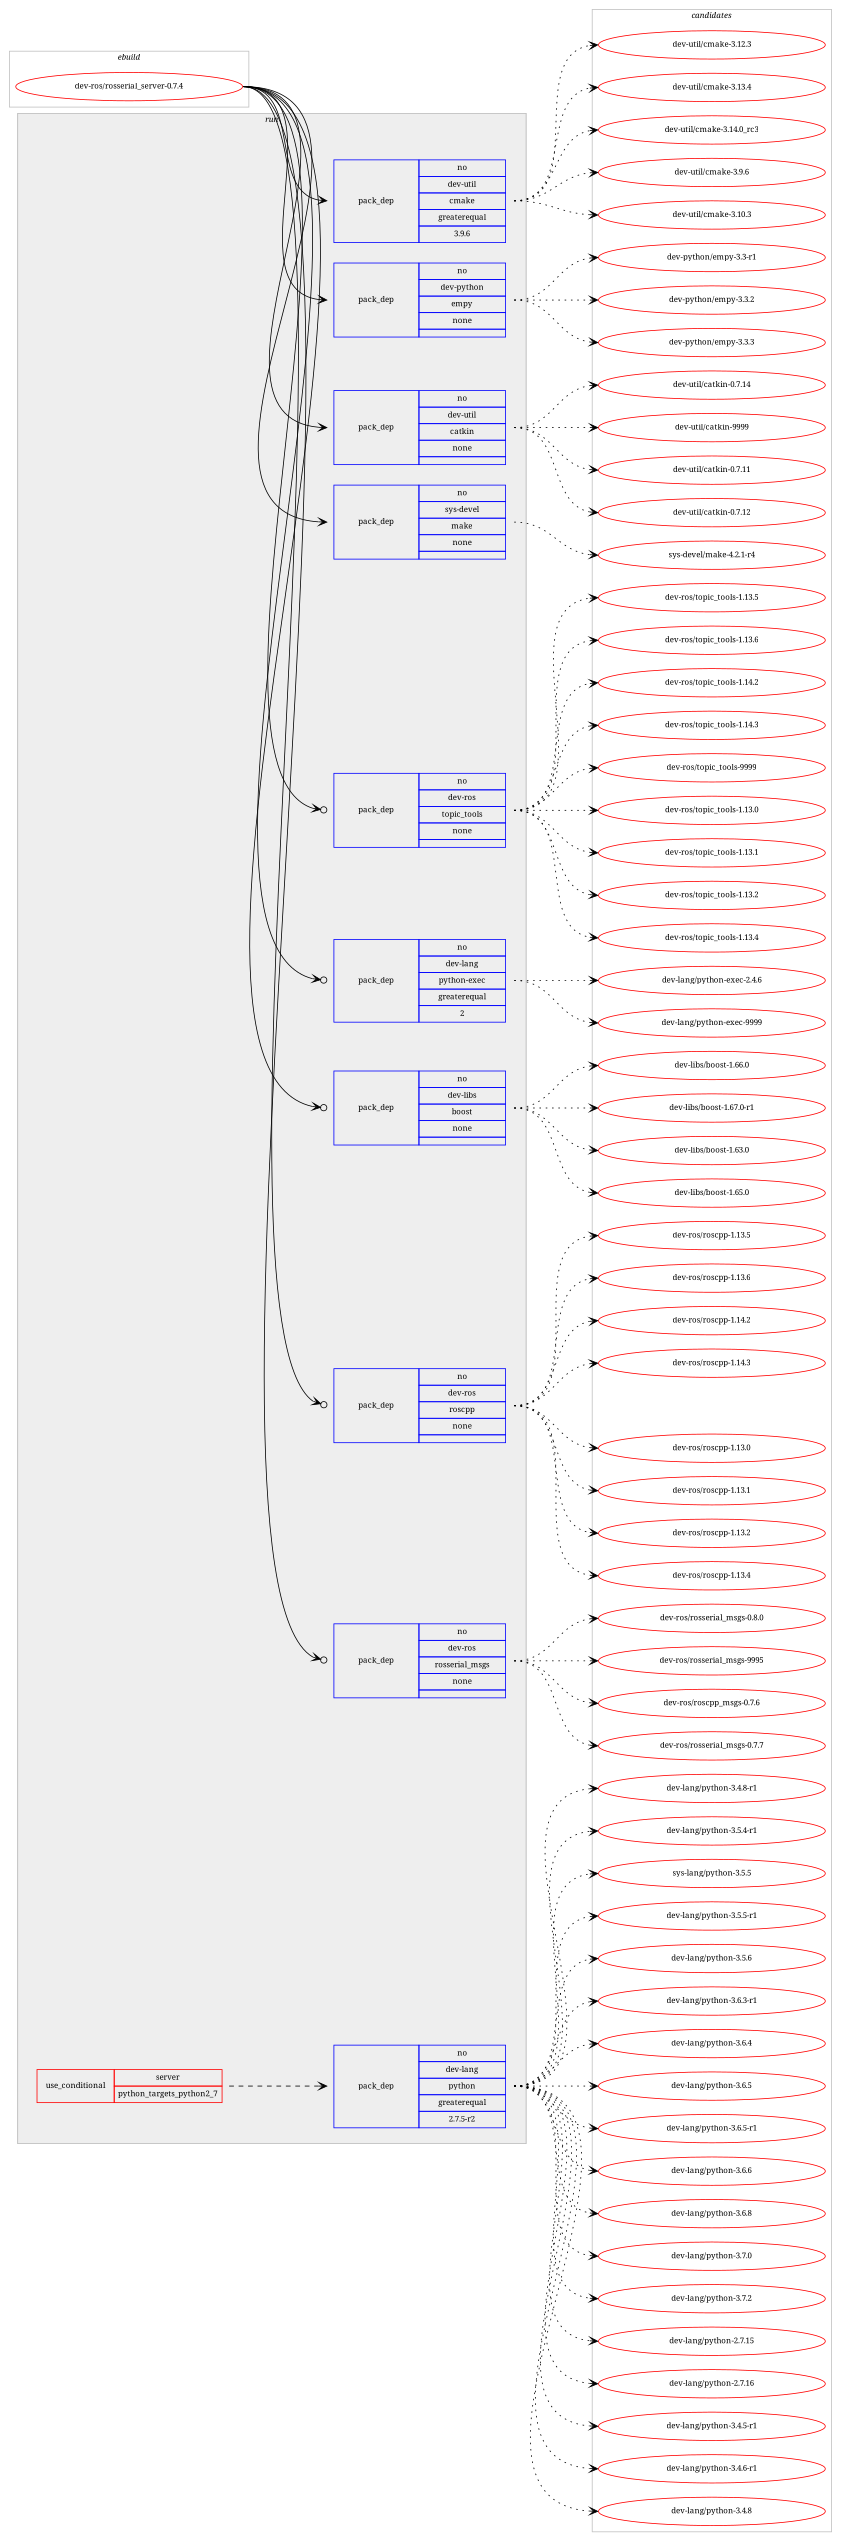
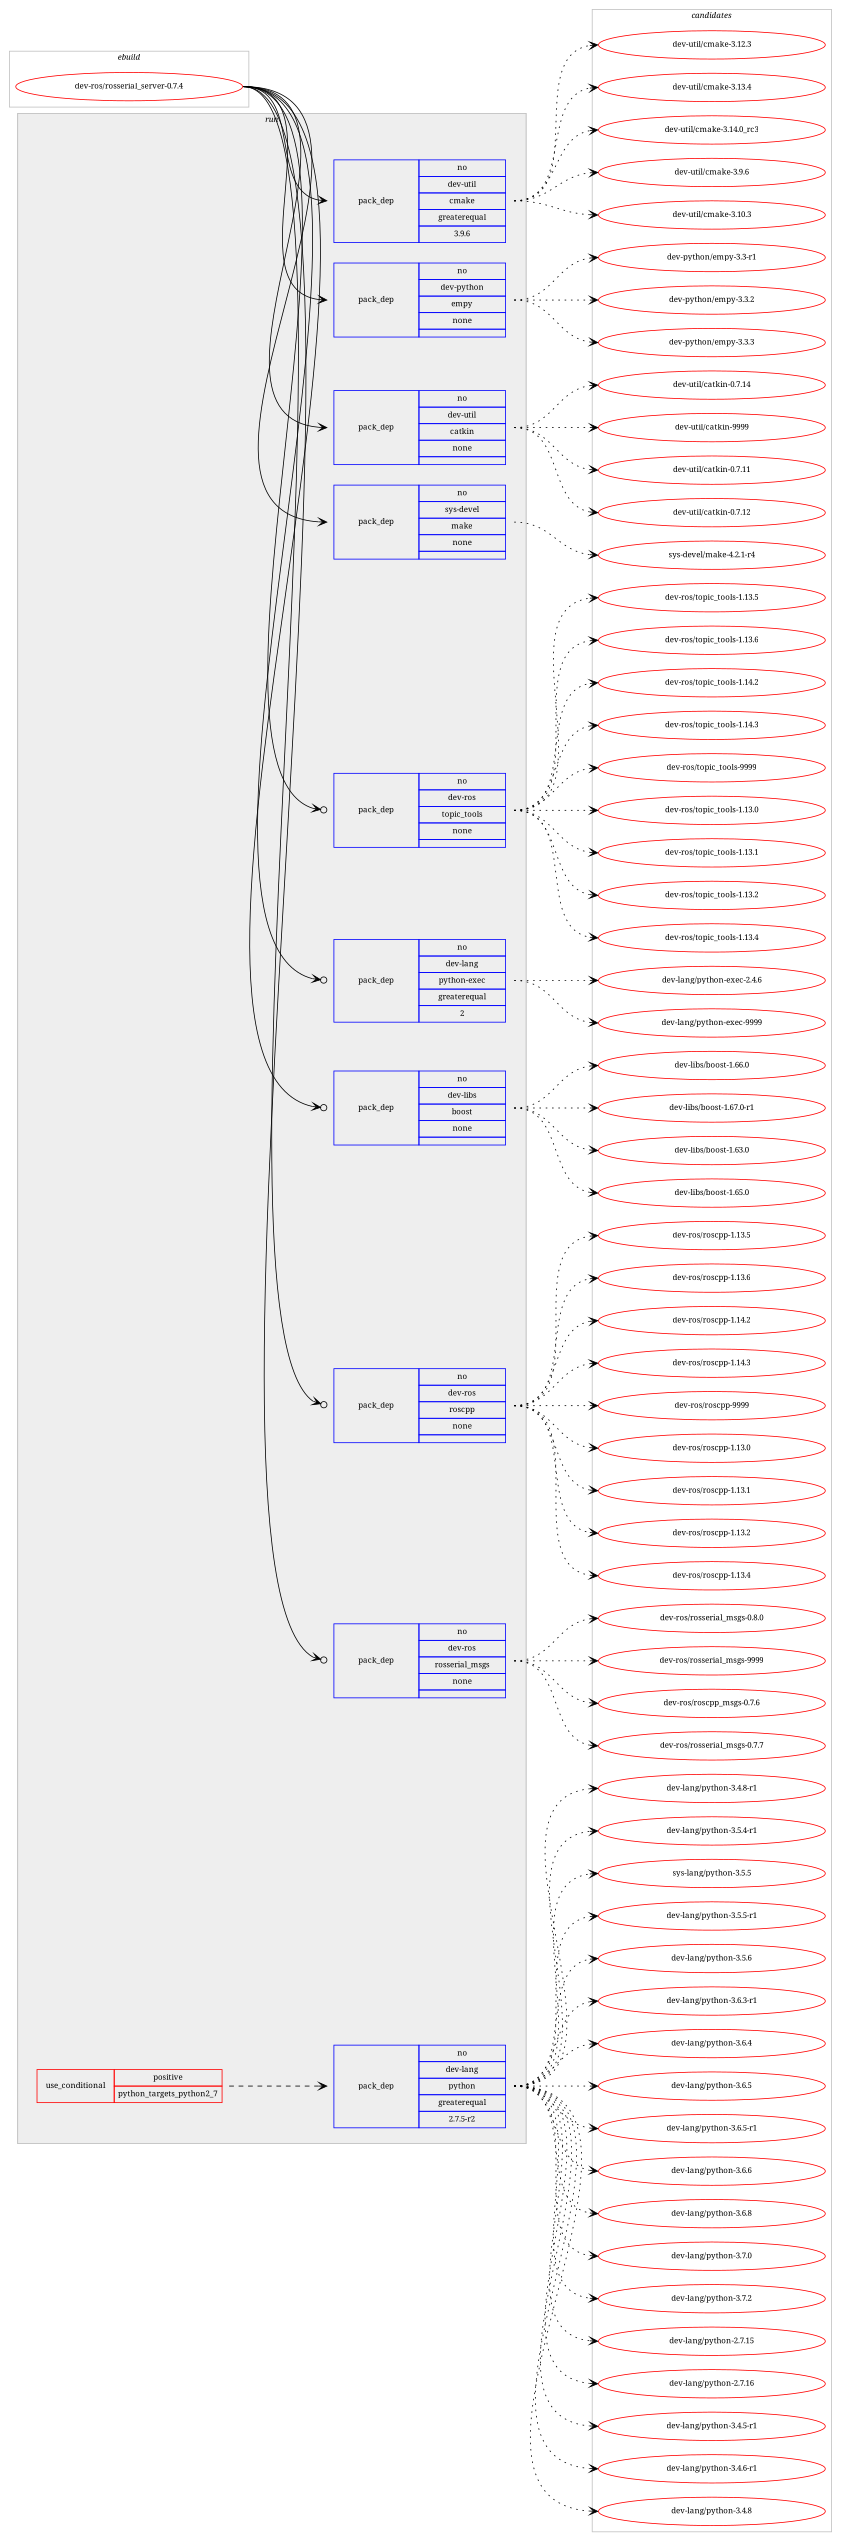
node "dev-ros/roscpp-9999": added
node "dev-ros/rosserial_msgs-9995": label "dev-ros/rosserial_msgs-9995" -> "dev-ros/rosserial_msgs-9999"
node "use_conditional": text "server" -> "positive"
